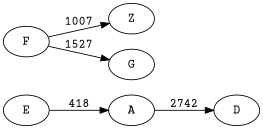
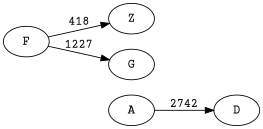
edge "F" -> "Z": label "1007" -> "418"
edge "F" -> "G": label "1527" -> "1227"
node "E": removed
